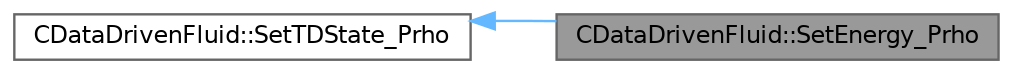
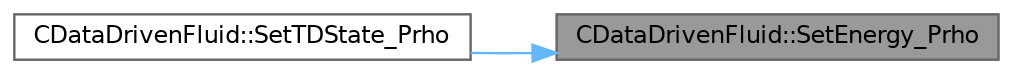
edge "CDataDrivenFluid::SetEnergy_Prho" -> "CDataDrivenFluid::SetTDState_Prho": reversed
